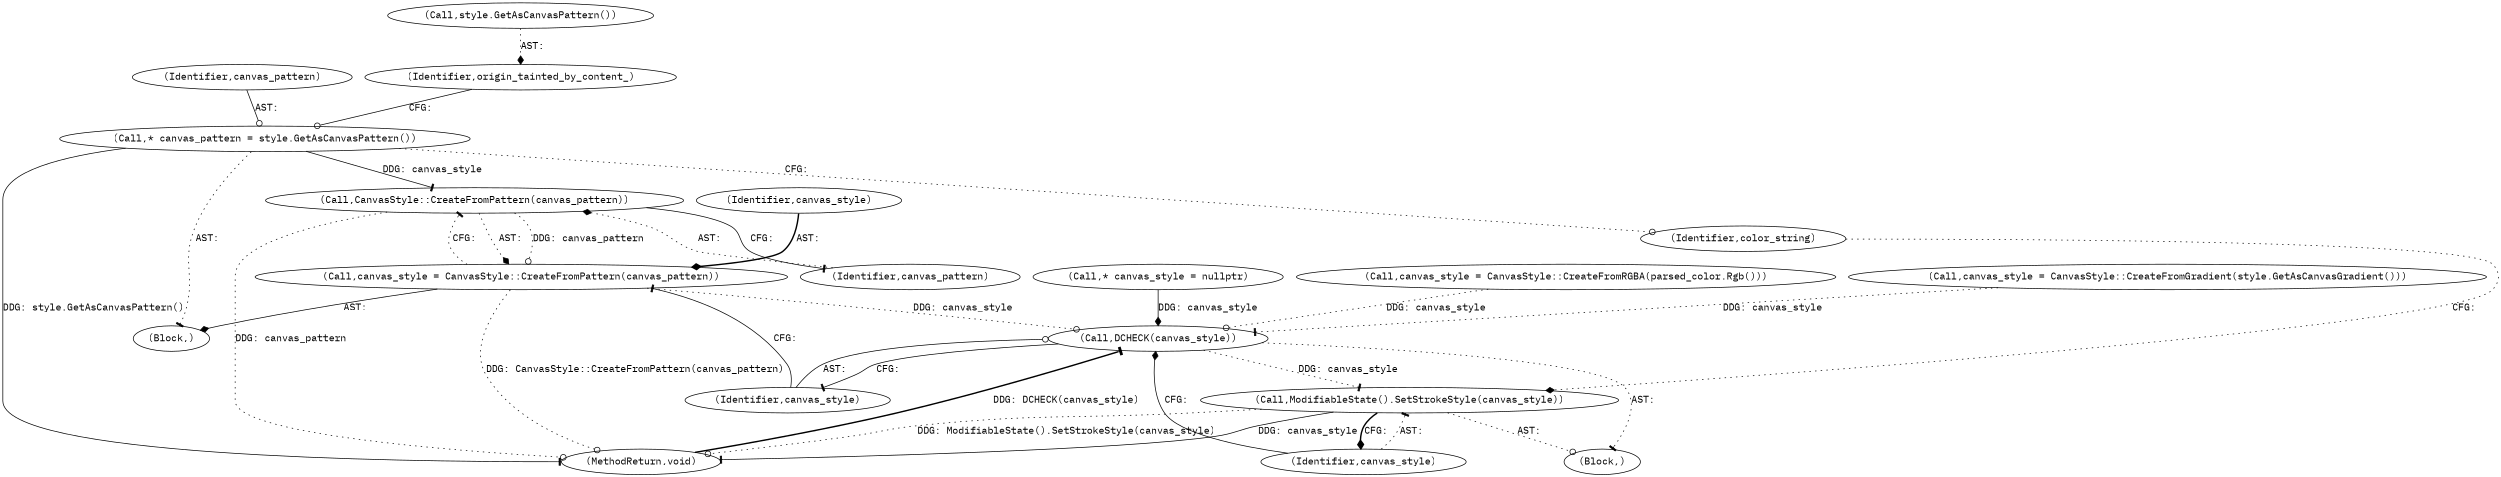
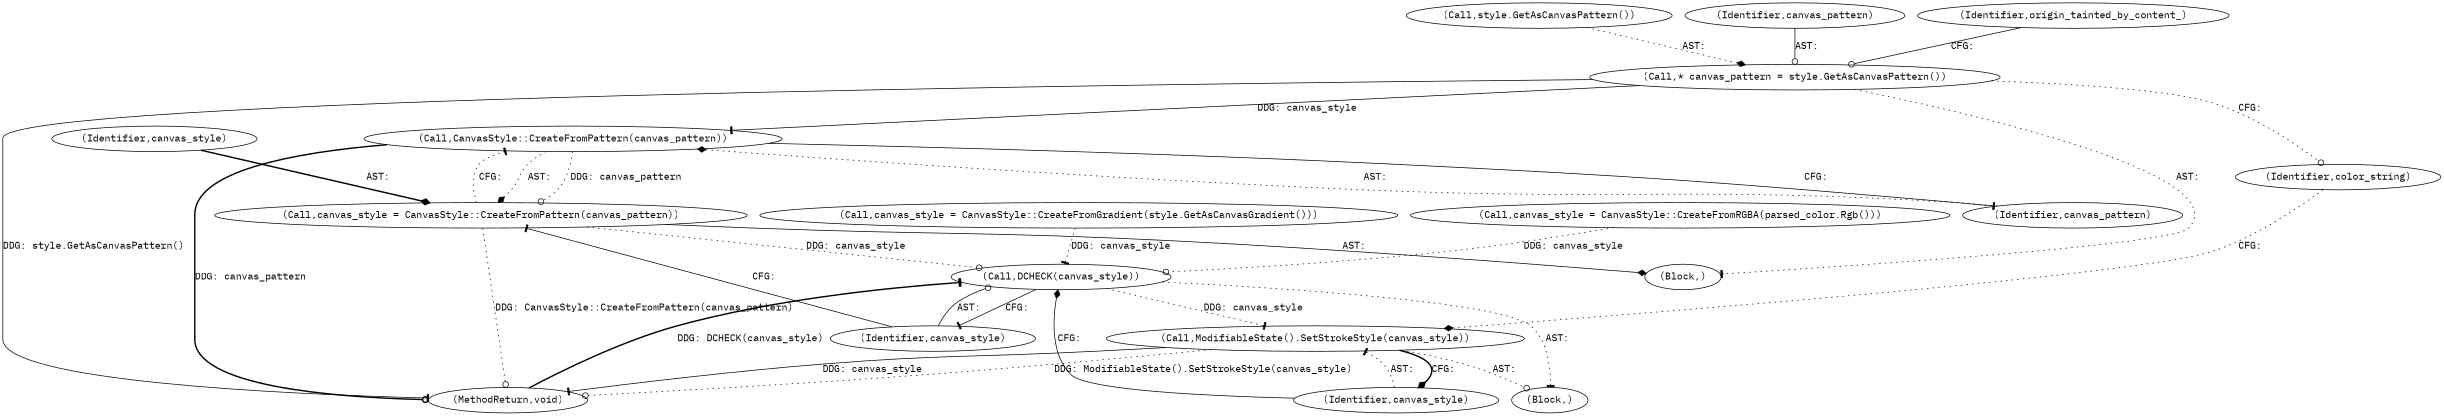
edge "(Call,style.GetAsCanvasPattern())" -> "(Identifier,origin_tainted_by_content_)": now "(Call,style.GetAsCanvasPattern())" -> "(Call,* canvas_pattern = style.GetAsCanvasPattern())"
node "(Call,* canvas_style = nullptr)": removed
edge "(Call,CanvasStyle::CreateFromPattern(canvas_pattern))" -> "(MethodReturn,void)": style dotted -> bold
